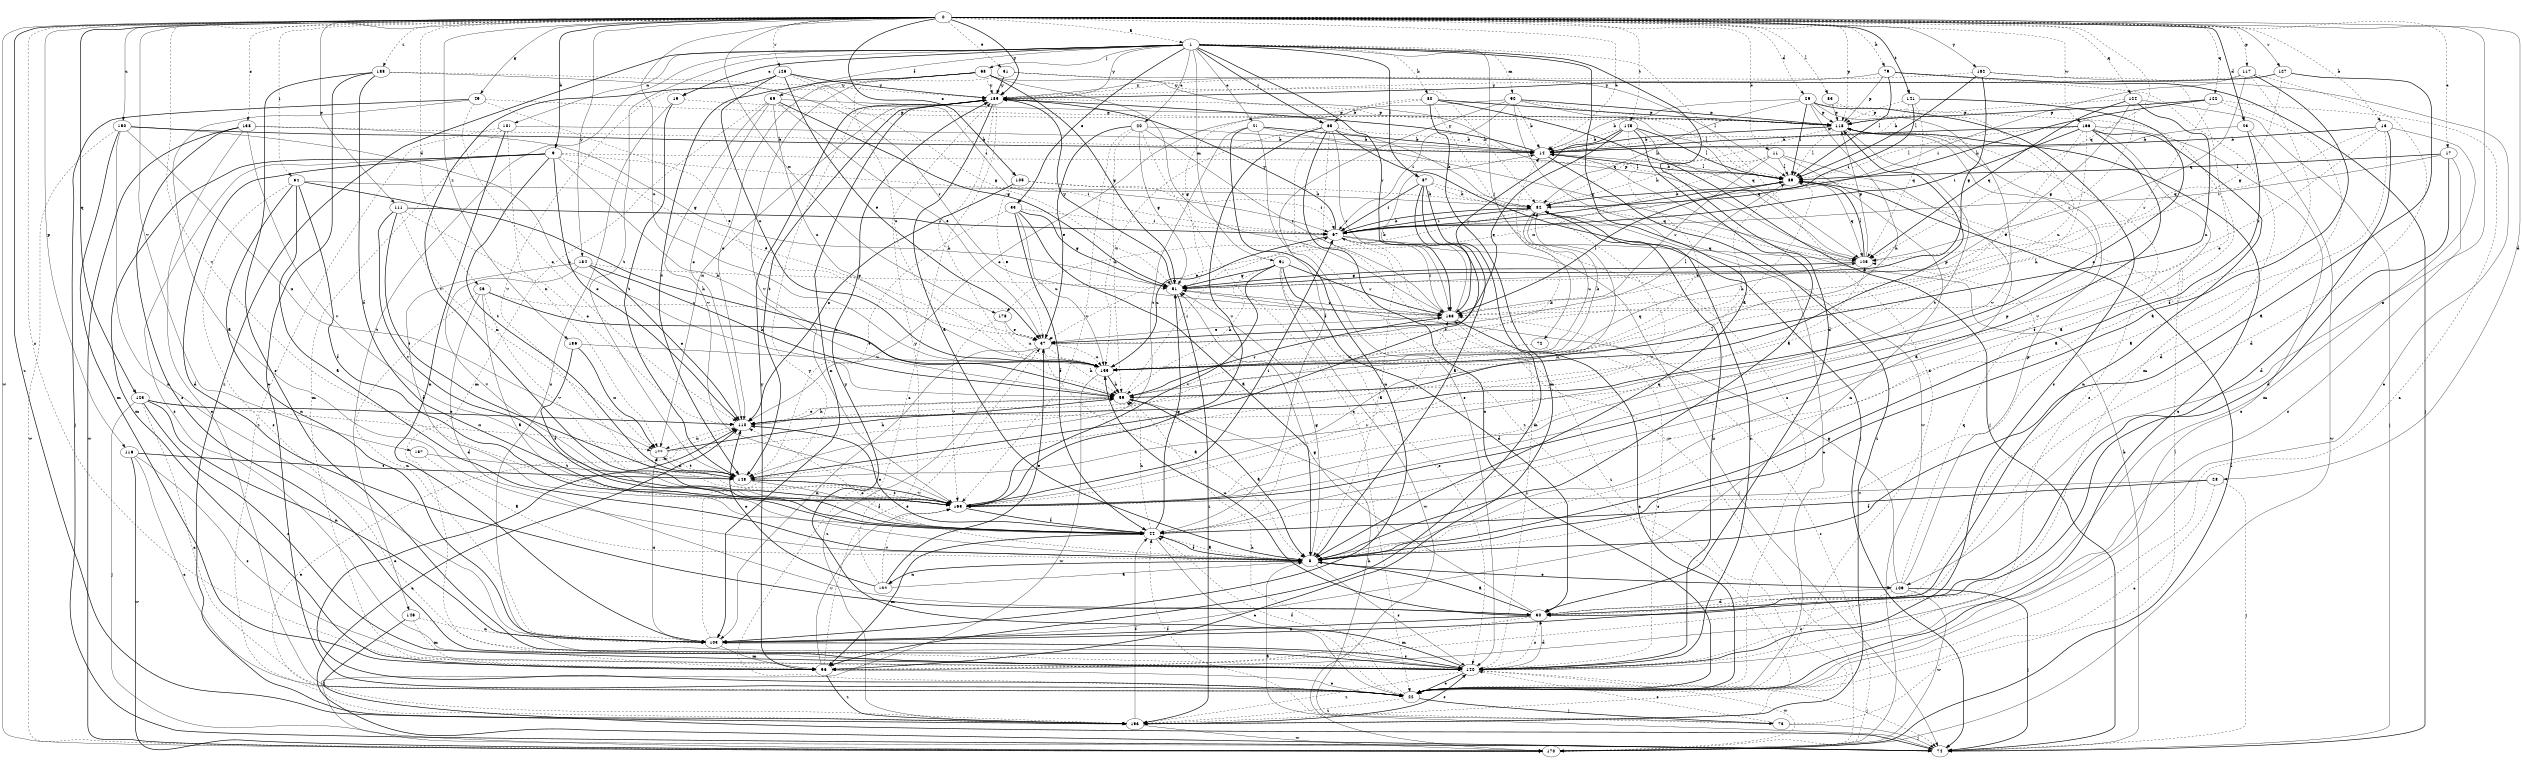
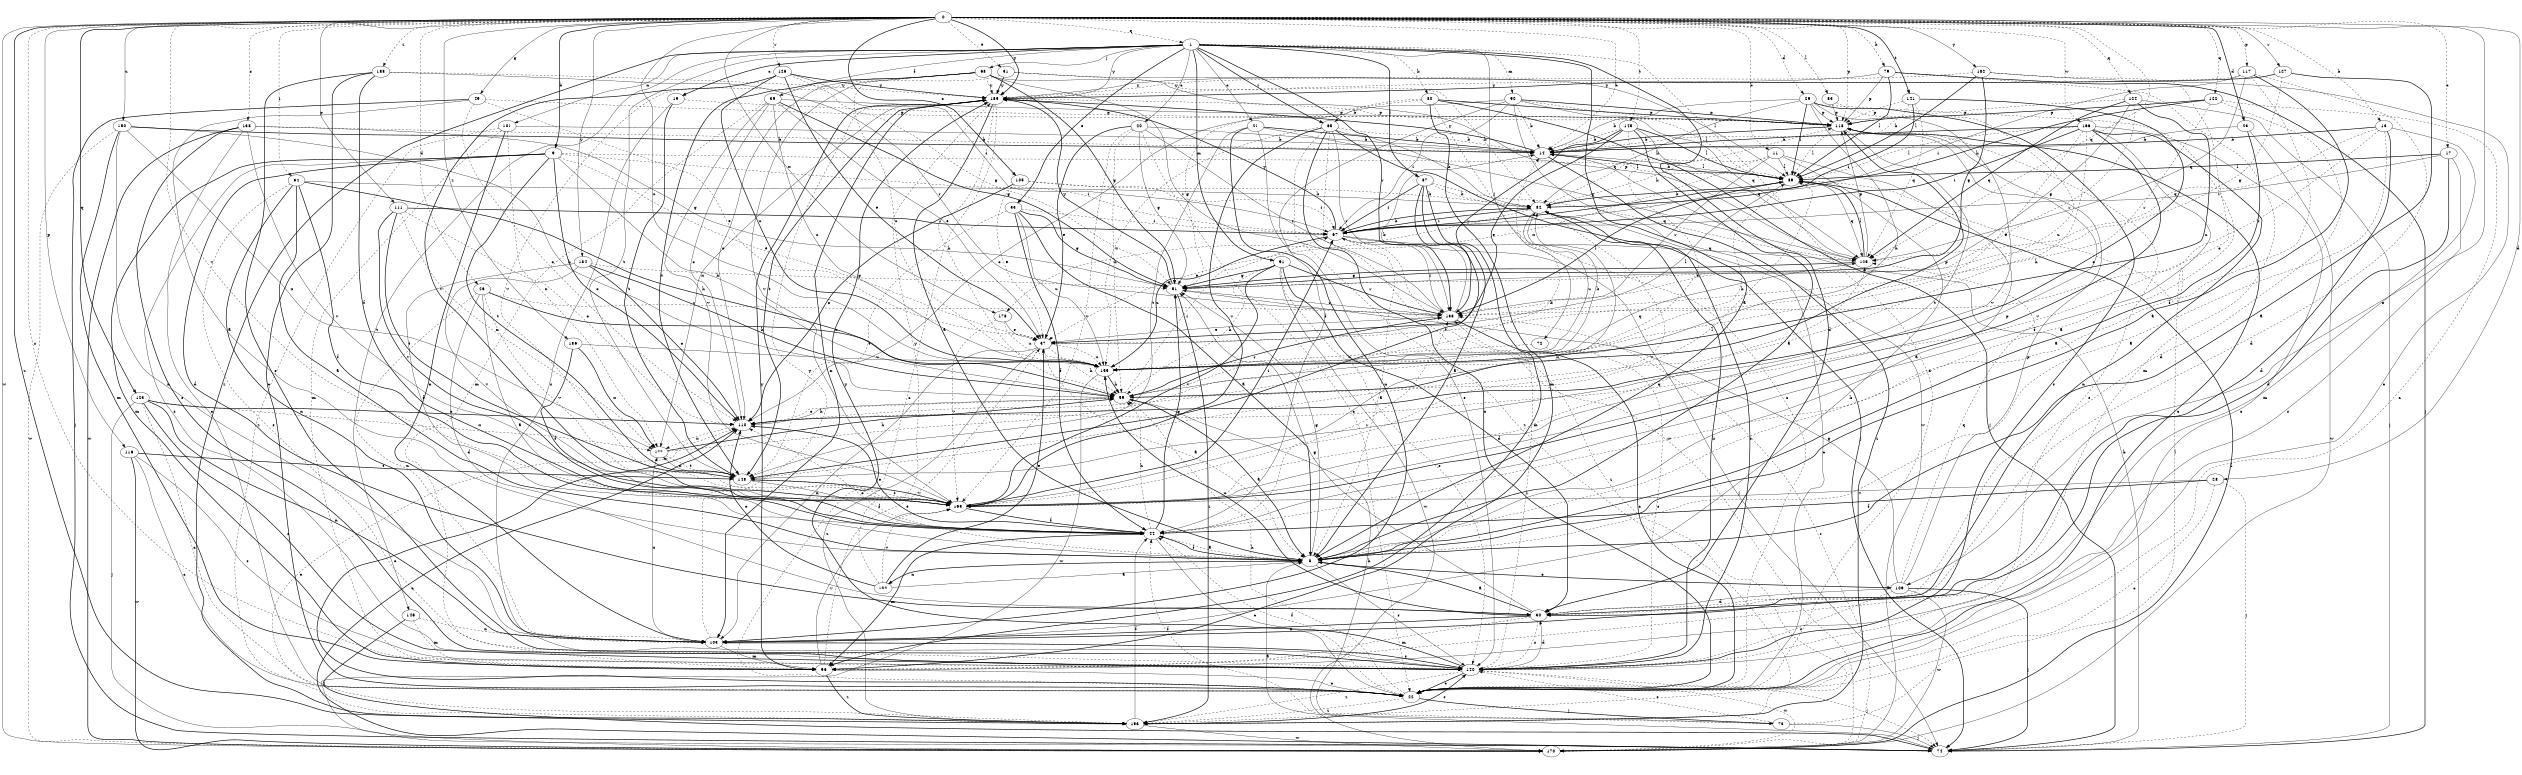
edge "0" -> "1": label "a" -> "q"
edge "1" -> "91": style solid -> bold
edge "11" -> "103": label "n" -> "k"
node "157": removed
